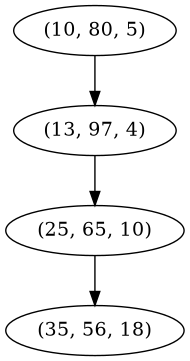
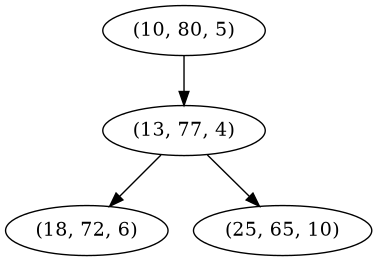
node "(13, 97, 4)": label "(13, 97, 4)" -> "(13, 77, 4)"
node "(18, 72, 6)": added
node "(35, 56, 18)": removed
